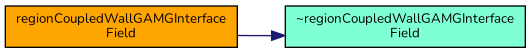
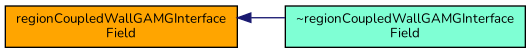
edge "regionCoupledWallGAMGInterface Field" -> "~regionCoupledWallGAMGInterface Field": reversed
